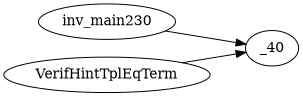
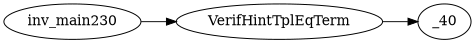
edge "inv_main230" -> "_40": now "inv_main230" -> "VerifHintTplEqTerm"
